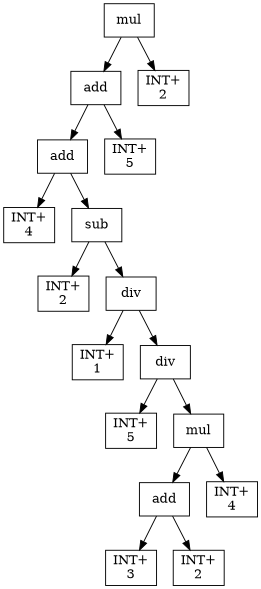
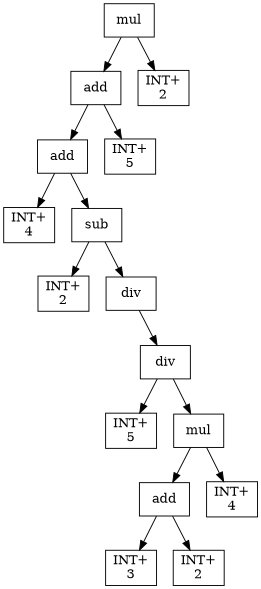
node "INT+ 1": removed
